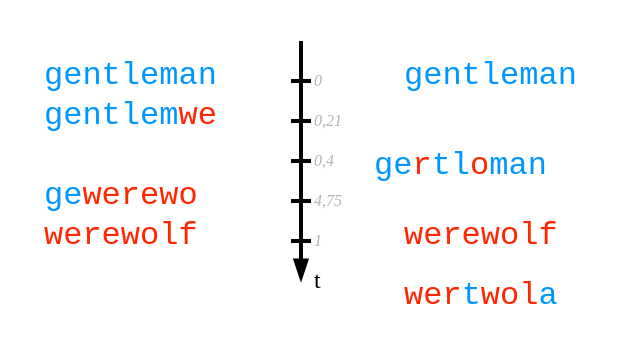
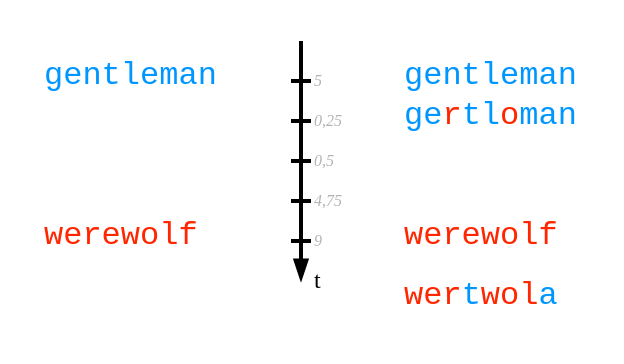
node "0": label "0" -> "5"
node "gentlemwe": removed
node "0,21": label "0,21" -> "0,25"
node "0,4": label "0,4" -> "0,5"
node "gertloman": moved (461, 171) -> (491, 121)
node "gewerewo": removed
node "1": label "1" -> "9"
